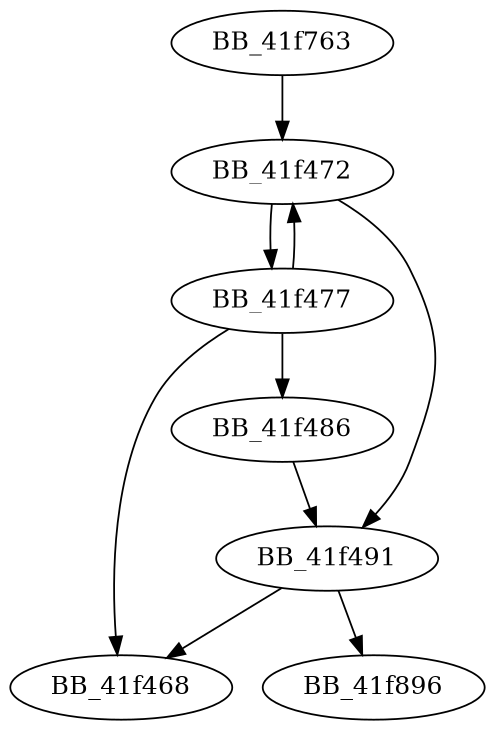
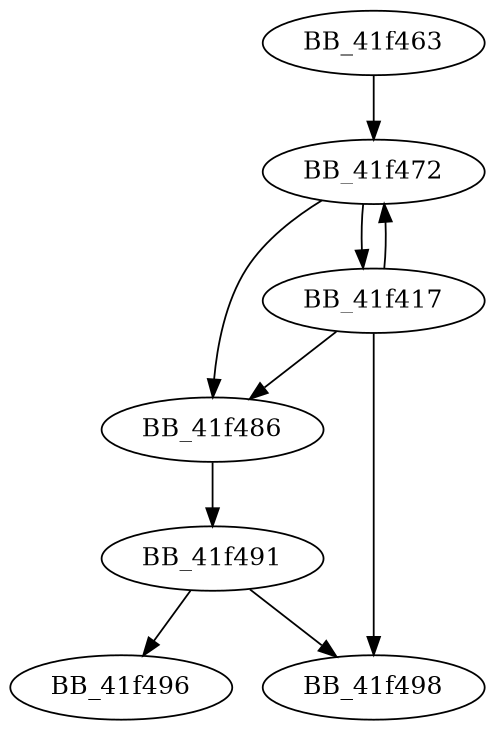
node "BB_41f763": label "BB_41f763" -> "BB_41f463"
node "BB_41f477": label "BB_41f477" -> "BB_41f417"
edge "BB_41f472" -> "BB_41f491": now "BB_41f472" -> "BB_41f486"
node "BB_41f468": label "BB_41f468" -> "BB_41f498"
node "BB_41f896": label "BB_41f896" -> "BB_41f496"
